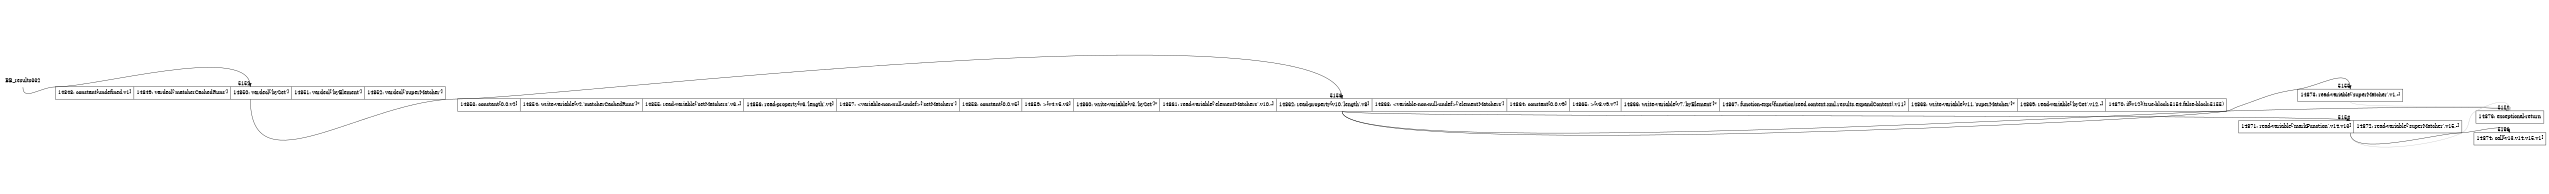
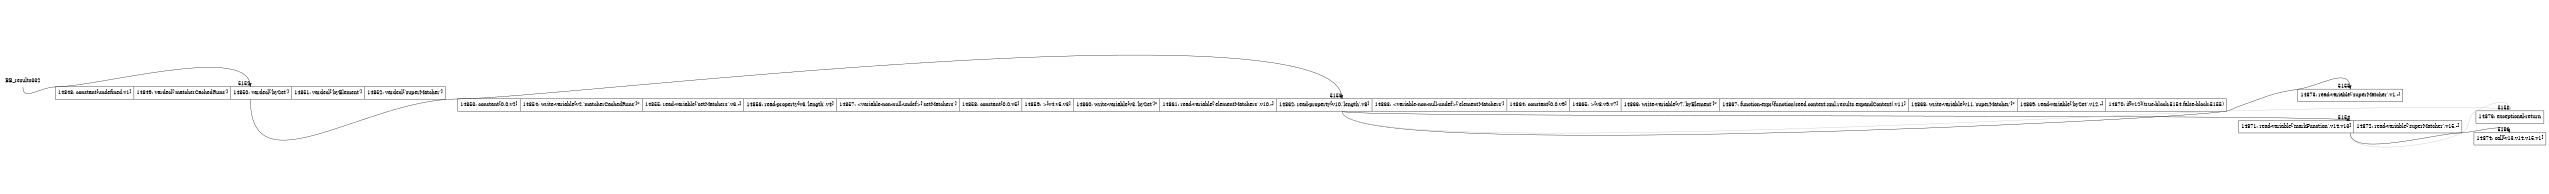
edge "14873: read-variable['superMatcher',v1,-]" -> "14876: exceptional-return": removed
edge "14853: constant[0.0,v2]" -> "14876: exceptional-return": color black -> gray
